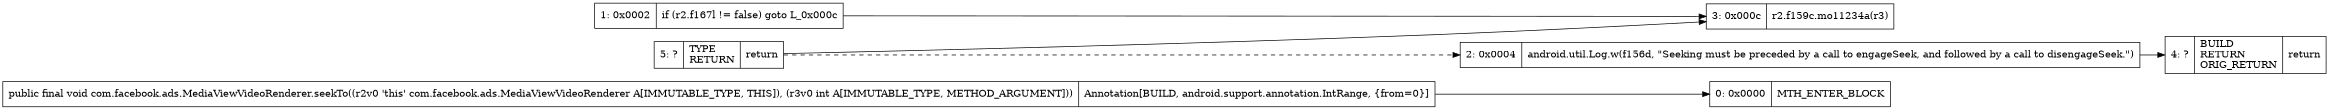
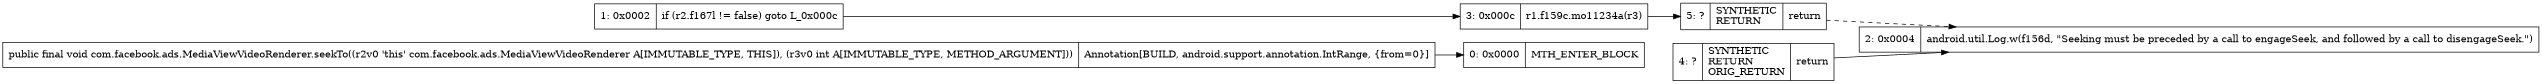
node "3: 0x000c": text "r2.f159c.mo11234a(r3)" -> "r1.f159c.mo11234a(r3)"
edge "5: ?" -> "3: 0x000c": reversed
node "4: ?": text "BUILD" -> "SYNTHETIC"
node "5: ?": text "TYPE" -> "SYNTHETIC"
edge "2: 0x0004" -> "4: ?": reversed
